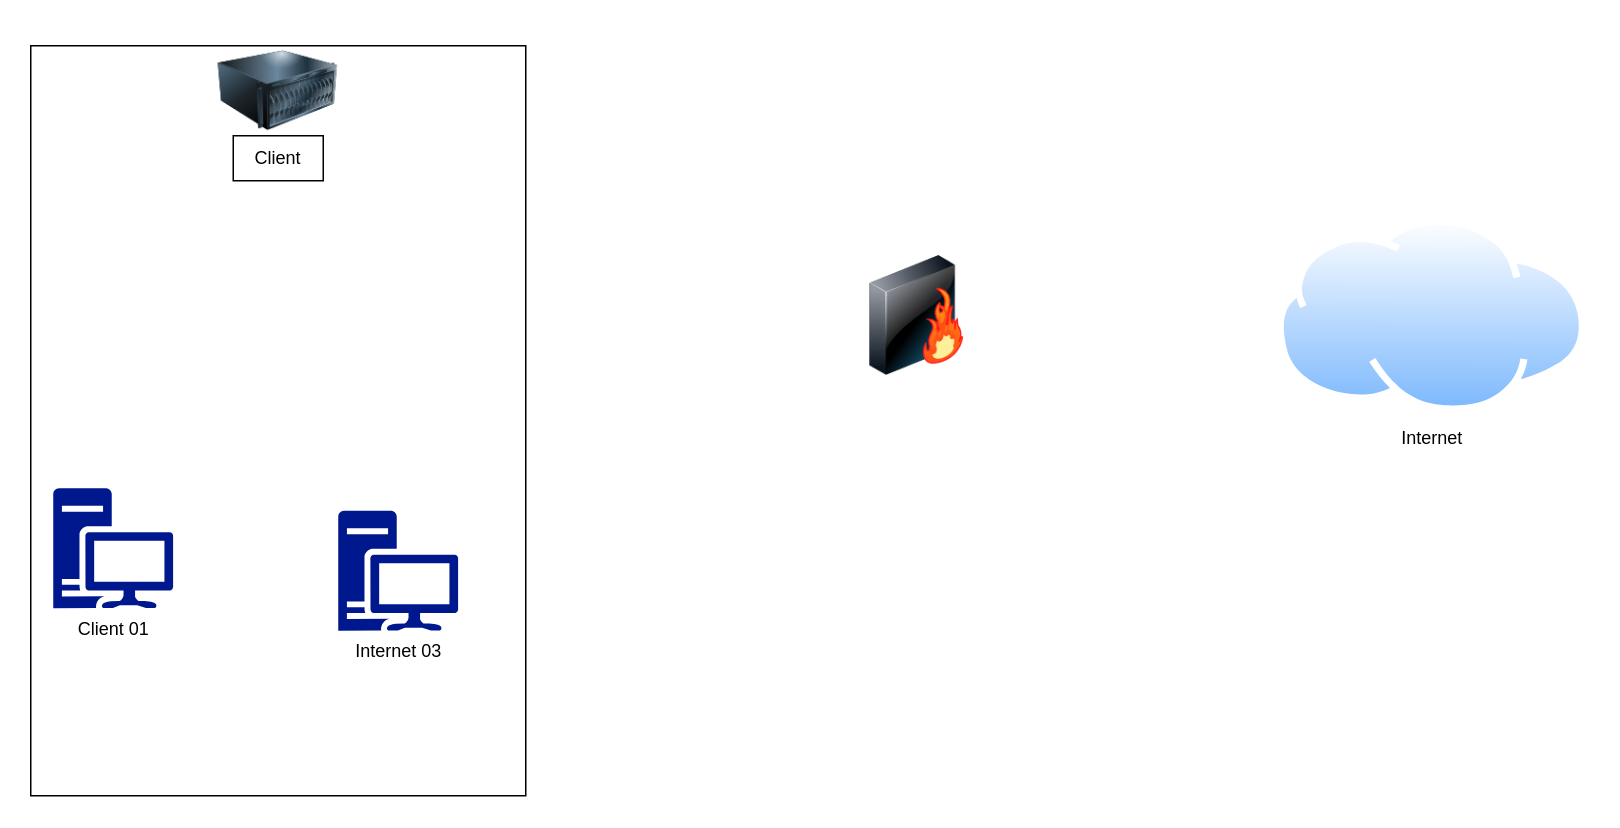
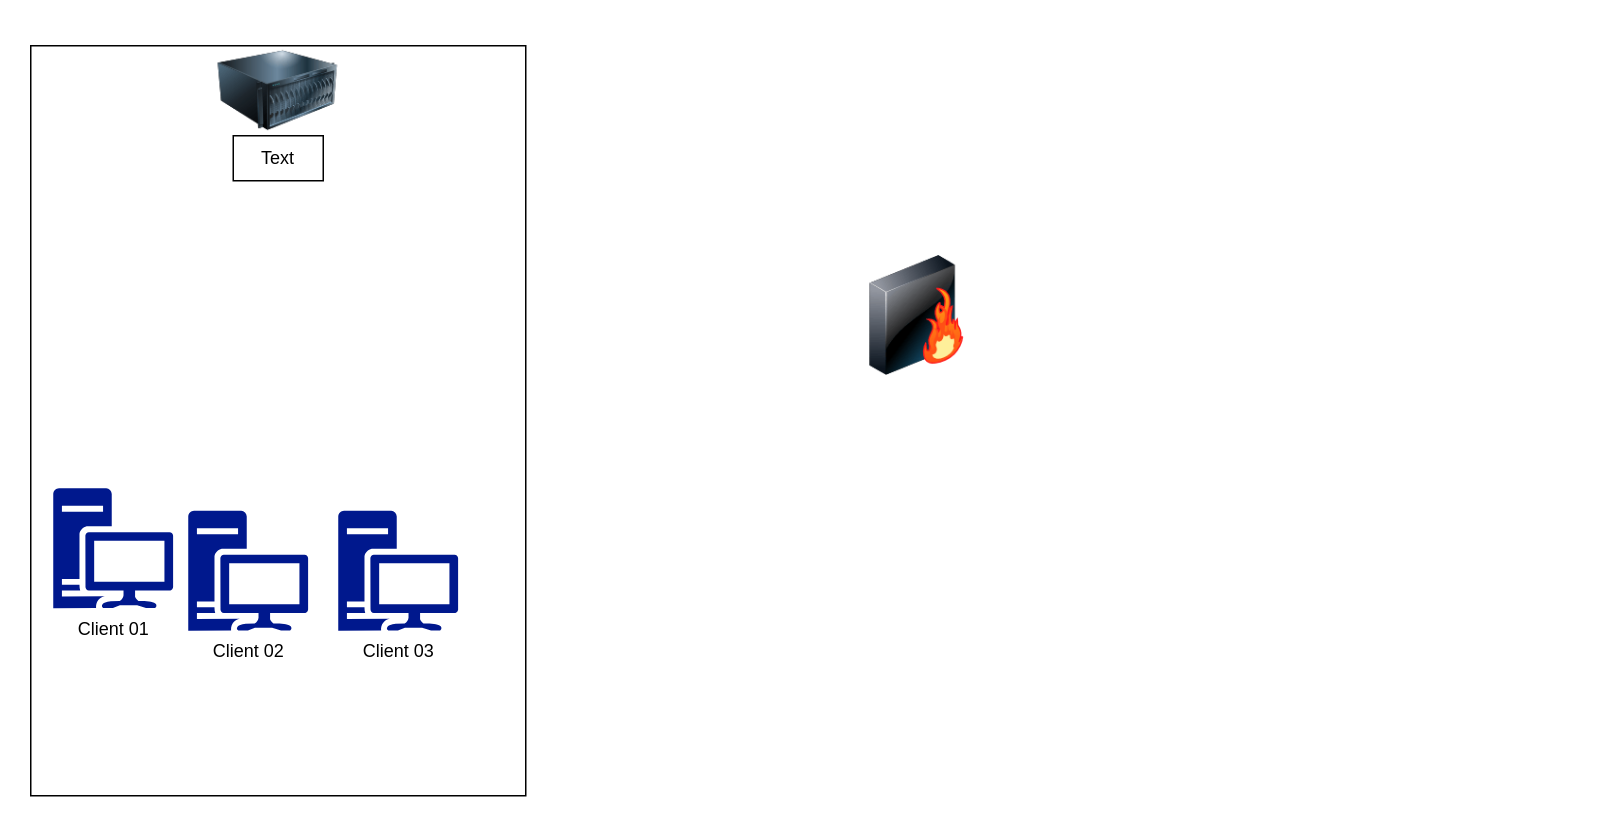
node "Client": label "Client" -> "Text"
node "Internet": removed
node "Client 02": added
node "Internet 03": label "Internet 03" -> "Client 03"
